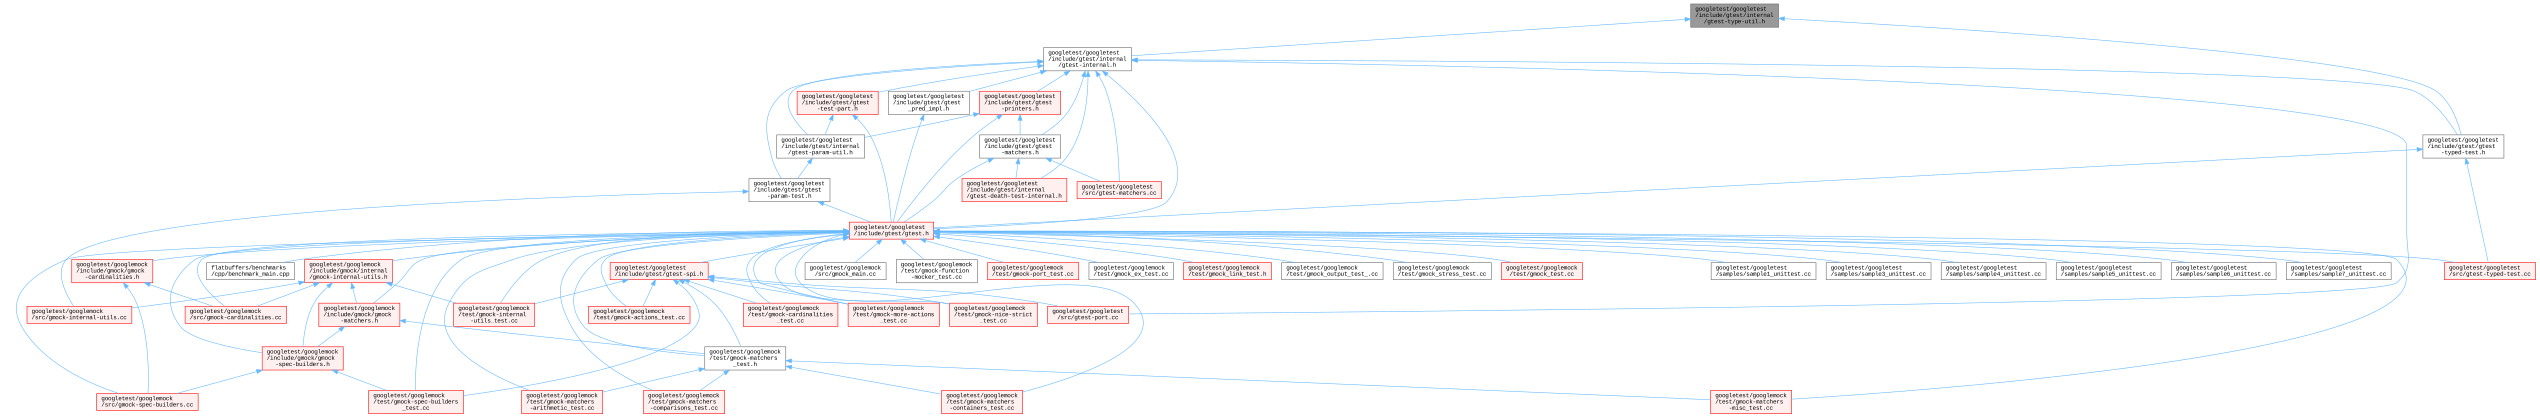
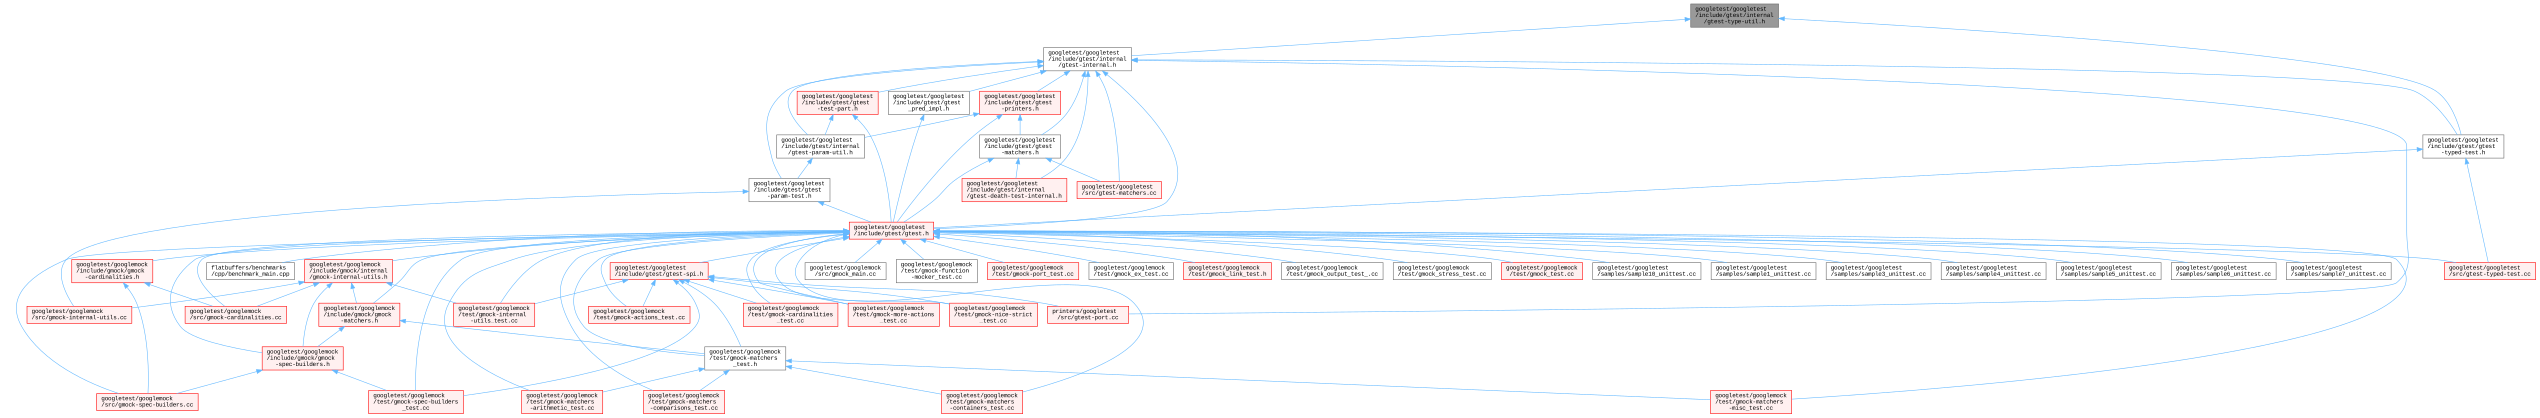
node "googletest/googletest /samples/sample10_unittest.cc": added
node "googletest/googletest /src/gtest-port.cc": label "googletest/googletest /src/gtest-port.cc" -> "printers/googletest /src/gtest-port.cc"
